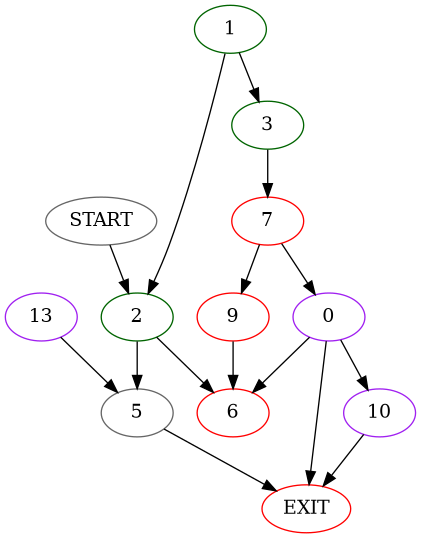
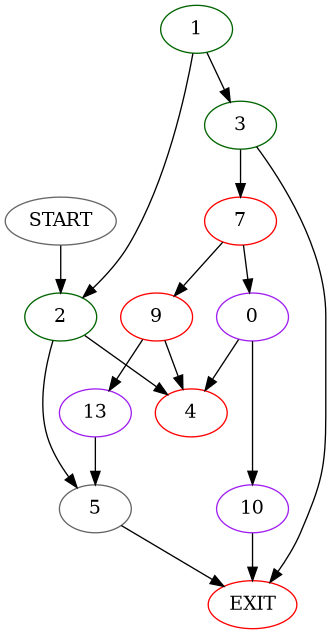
edge "9" -> "13": added
edge "0" -> "EXIT": now "3" -> "EXIT"
node "6": label "6" -> "4"
